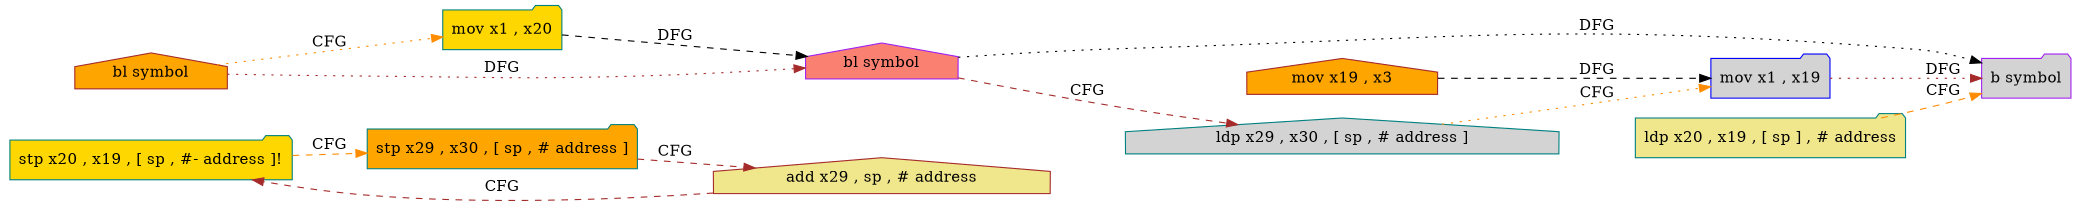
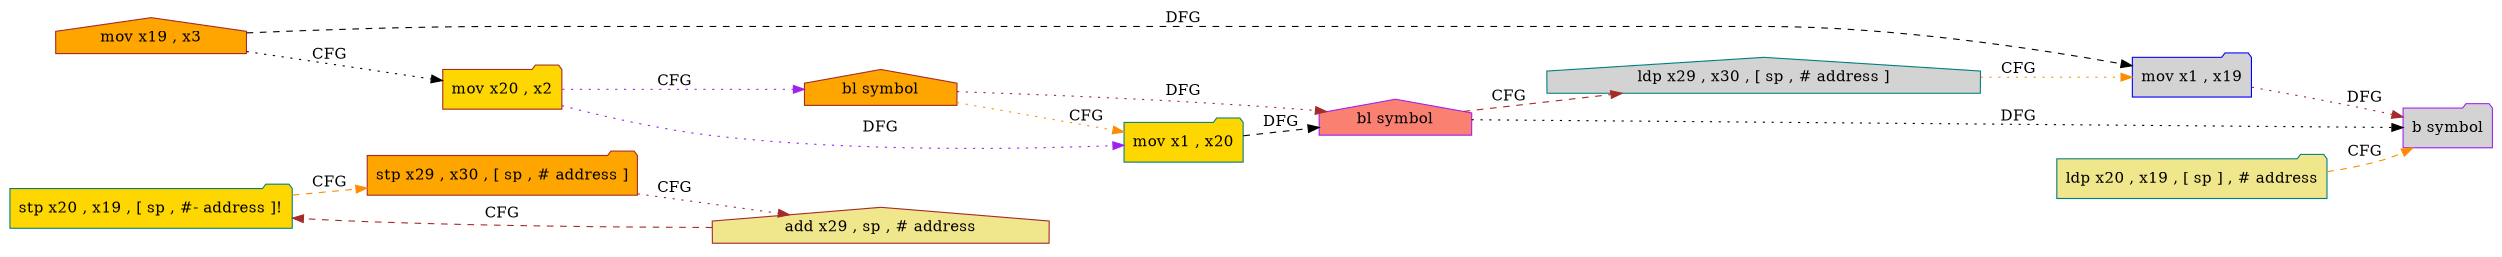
node "mov x20 , x2": added
node "stp x29 , x30 , [ sp , # address ]": color teal -> brown
edge "stp x29 , x30 , [ sp , # address ]" -> "add x29 , sp , # address": style dashed -> dotted
